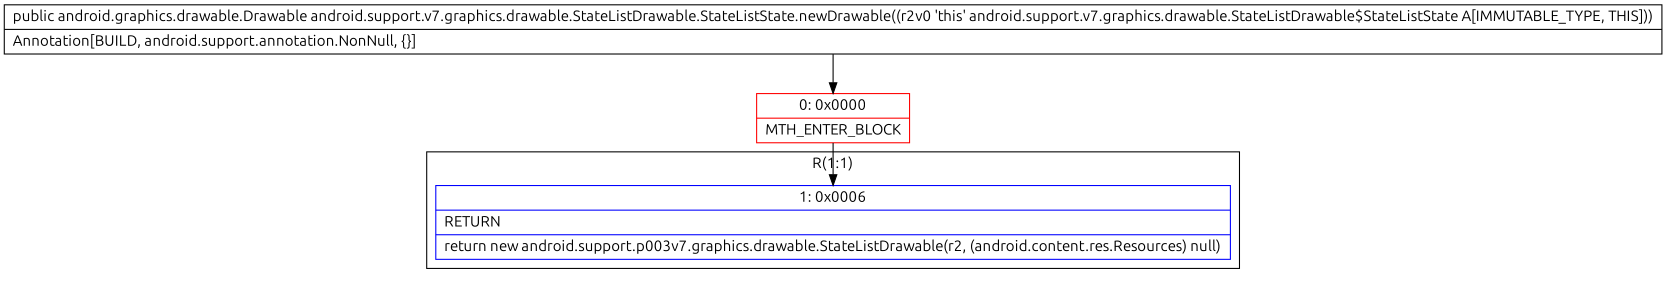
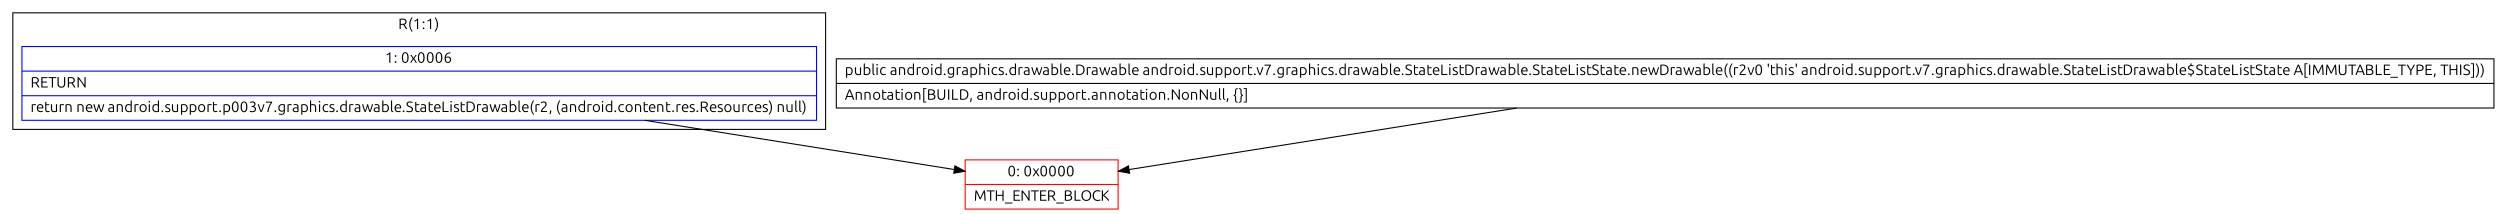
edge "0: 0x0000" -> "1: 0x0006": reversed
